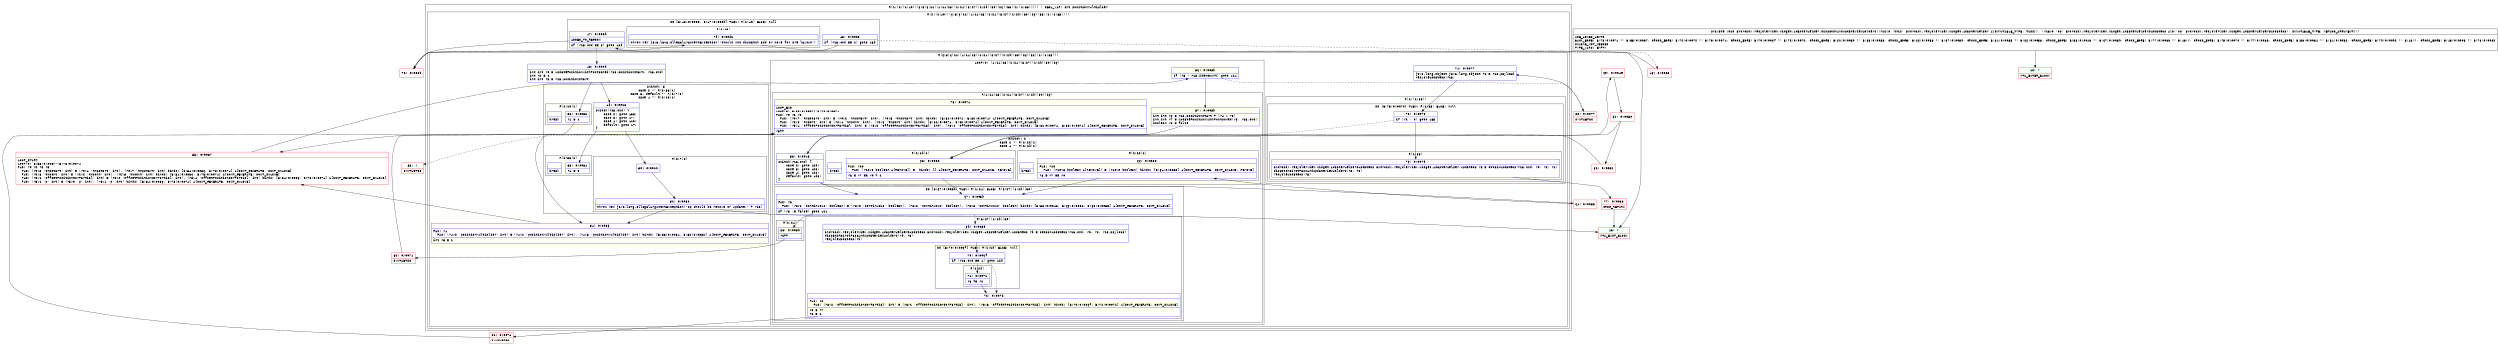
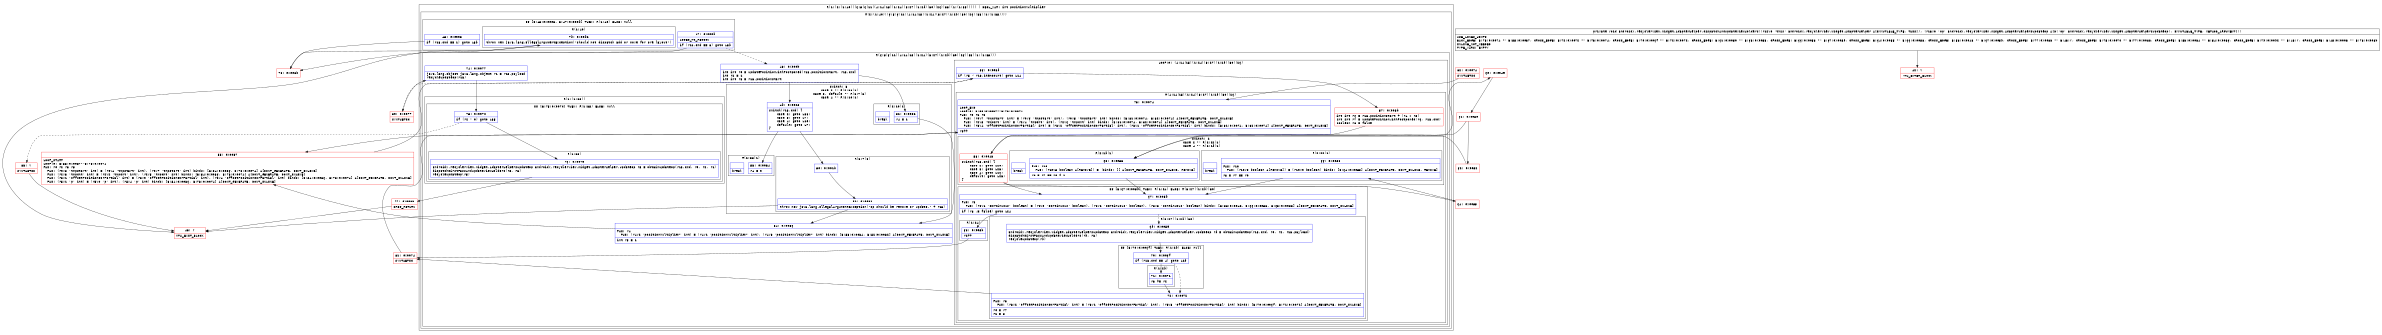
node "47: 0x0009": text "if (r13.cmd == 8) goto L39" -> "if (r11.cmd == 8) goto L39"
node "46: 0x0005": removed
node "57: 0x003b": color blue -> red
node "58: 0x004a": color blue -> red
edge "83: ?" -> "43: ?": added
edge "68: 0x005b" -> "82: 0x0074": now "68: 0x005b" -> "81: 0x0074"
node "72: 0x0072": text "r2 = 1" -> "r2 = 5"
